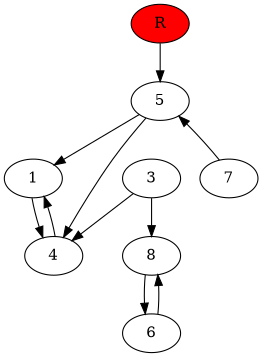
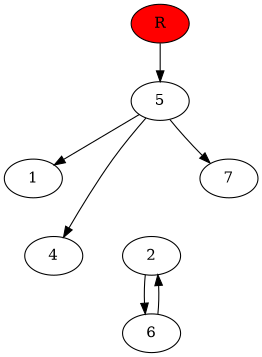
edge "7" -> "5": reversed
node "3": removed
edge "1" -> "4": removed
edge "4" -> "1": removed
node "8": label "8" -> "2"
